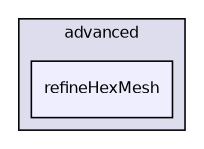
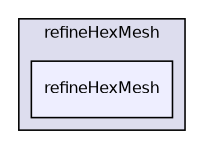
cluster "advanced": label "advanced" -> "refineHexMesh"
